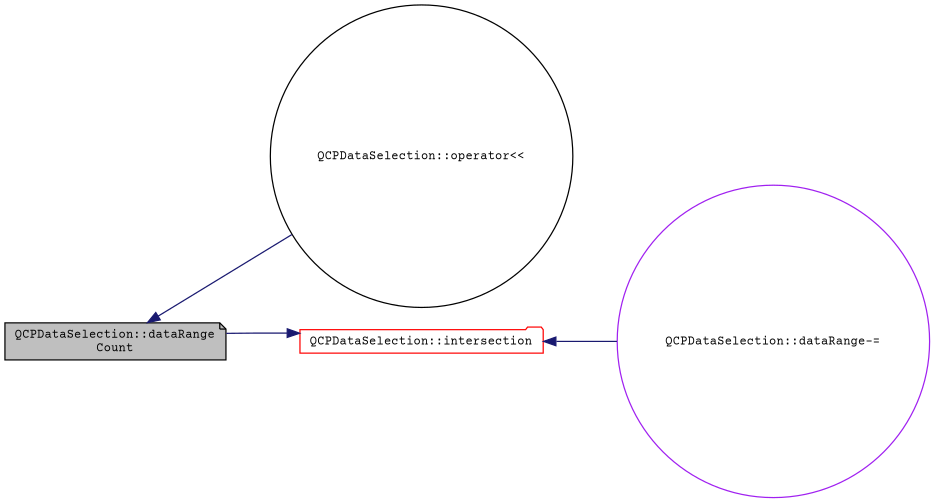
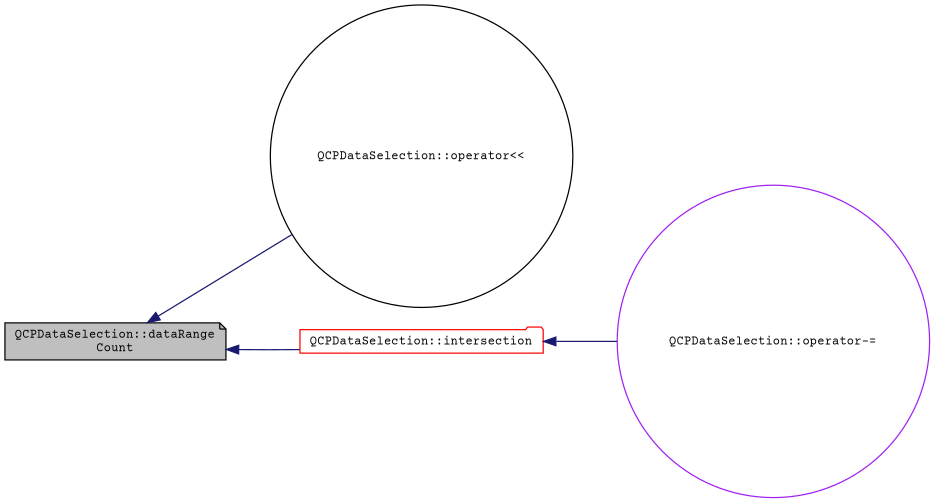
edge "QCPDataSelection::dataRange Count" -> "QCPDataSelection::intersection": reversed
node "QCPDataSelection::dataRange-=": label "QCPDataSelection::dataRange-=" -> "QCPDataSelection::operator-="
